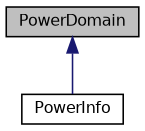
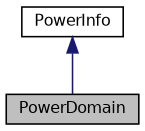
edge "PowerInfo" -> "PowerDomain": reversed
